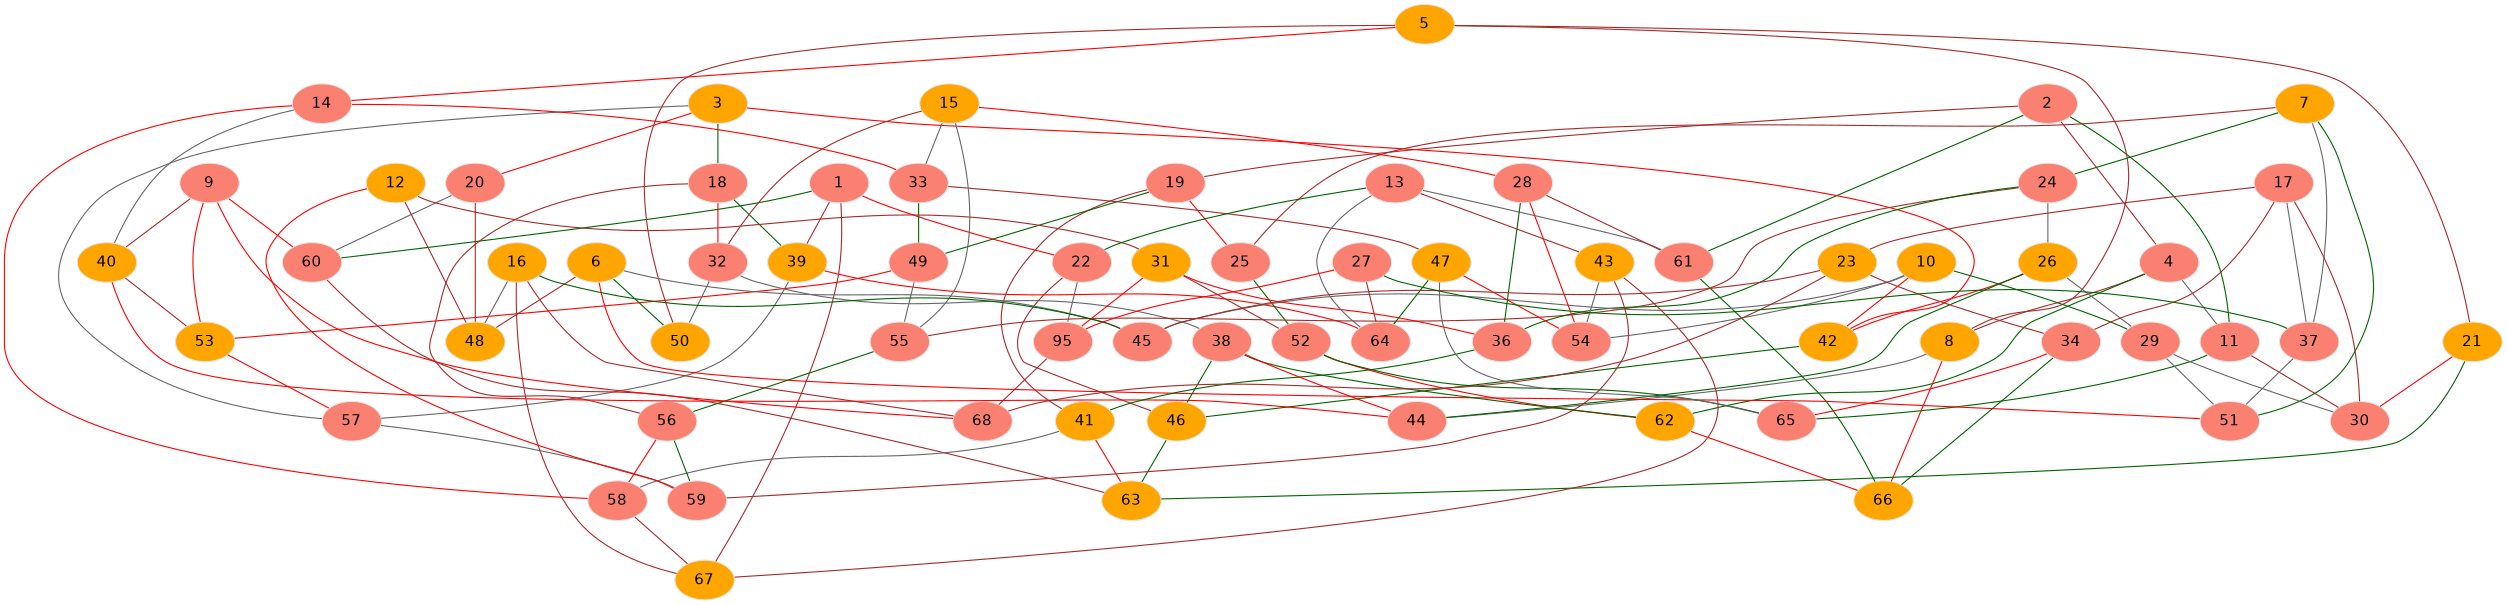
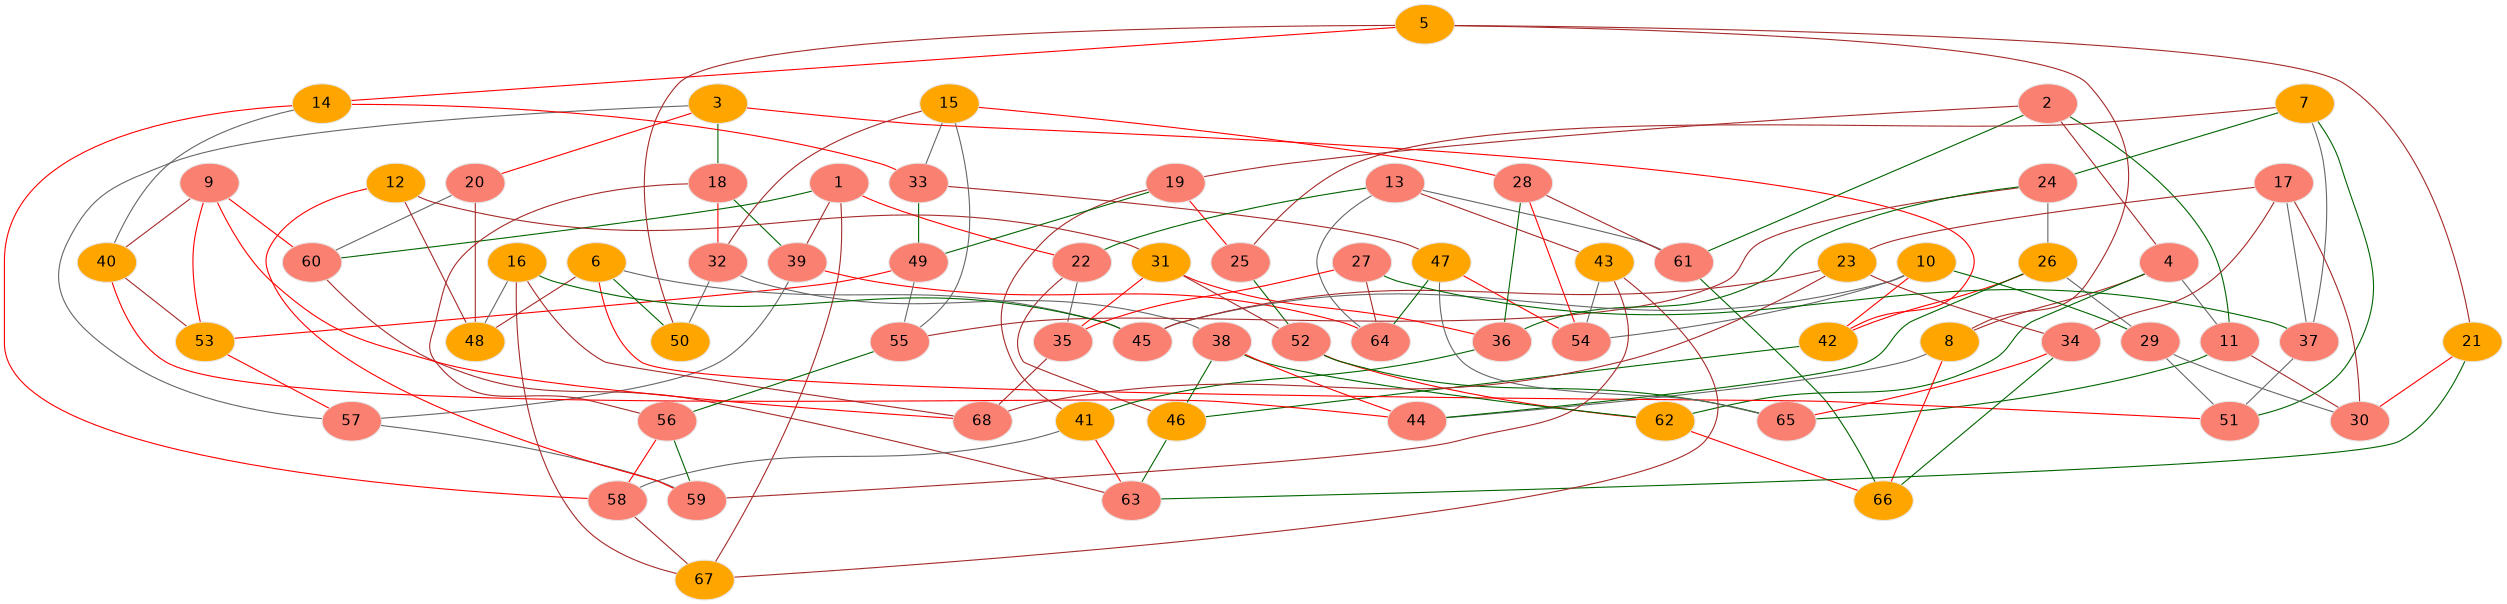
node "14": fillcolor salmon -> orange
node "39": fillcolor orange -> salmon
node "95": label "95" -> "35"
node "63": fillcolor orange -> salmon
